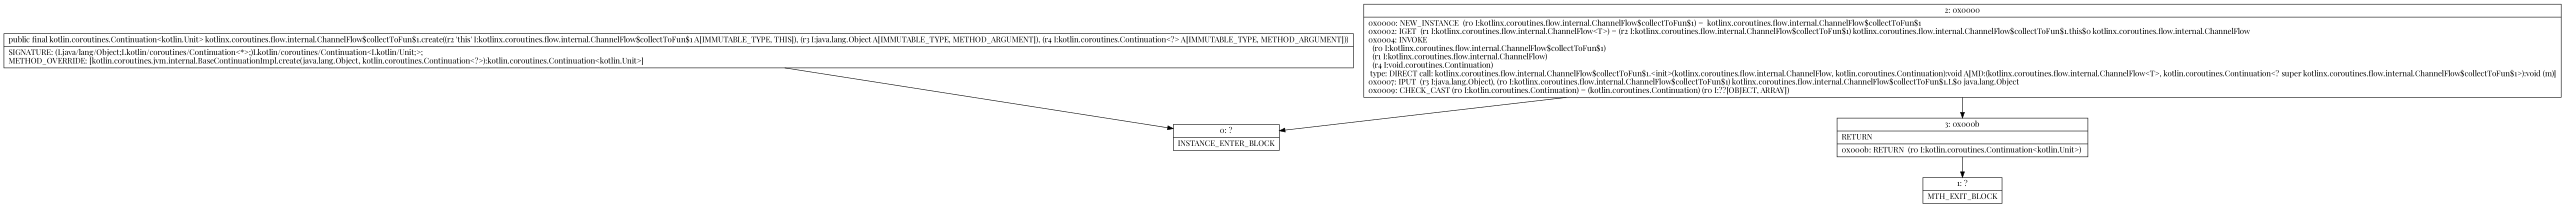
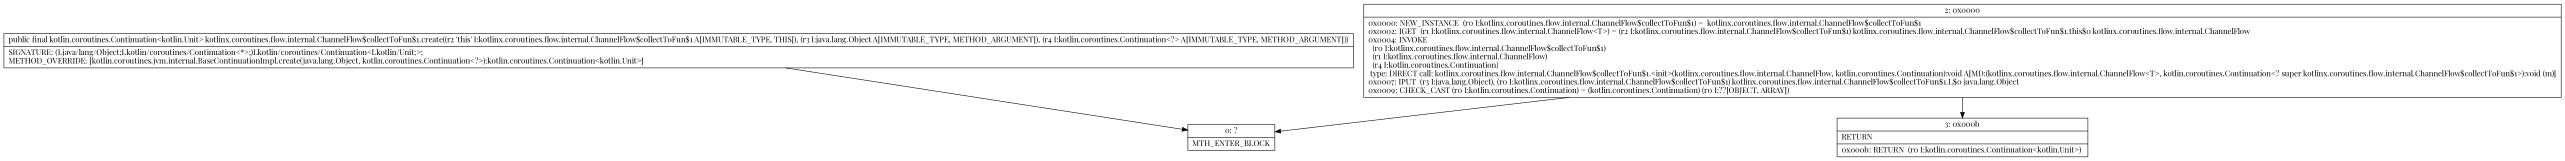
node "2: 0x0000": text "(r4 I:void.coroutines.Continuation)" -> "(r4 I:kotlin.coroutines.Continuation)"
node "0: ?": text "INSTANCE_ENTER_BLOCK" -> "MTH_ENTER_BLOCK"
node "1: ?": removed
